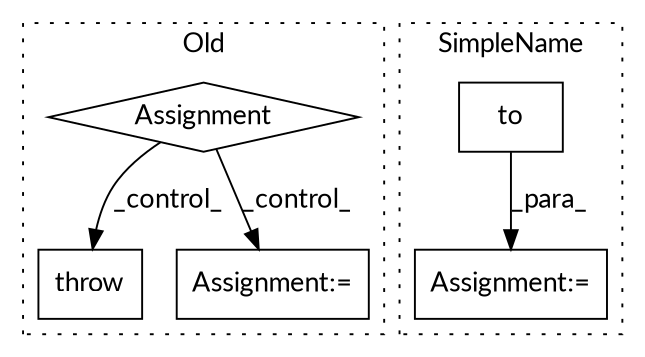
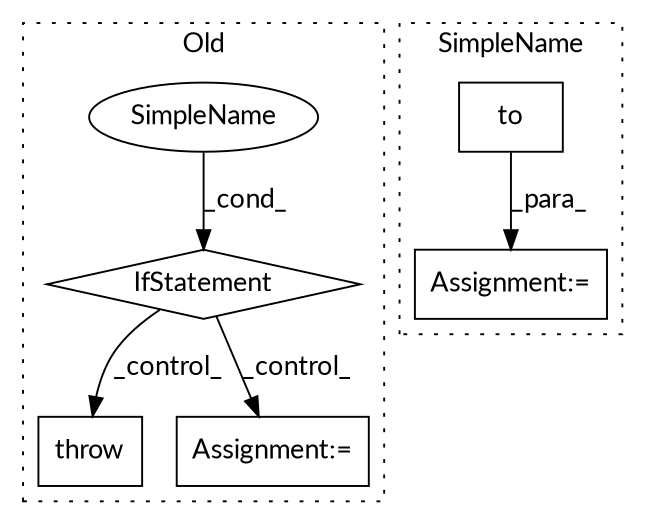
node "Assignment": label "Assignment" -> "IfStatement"
node "SimpleName": added
